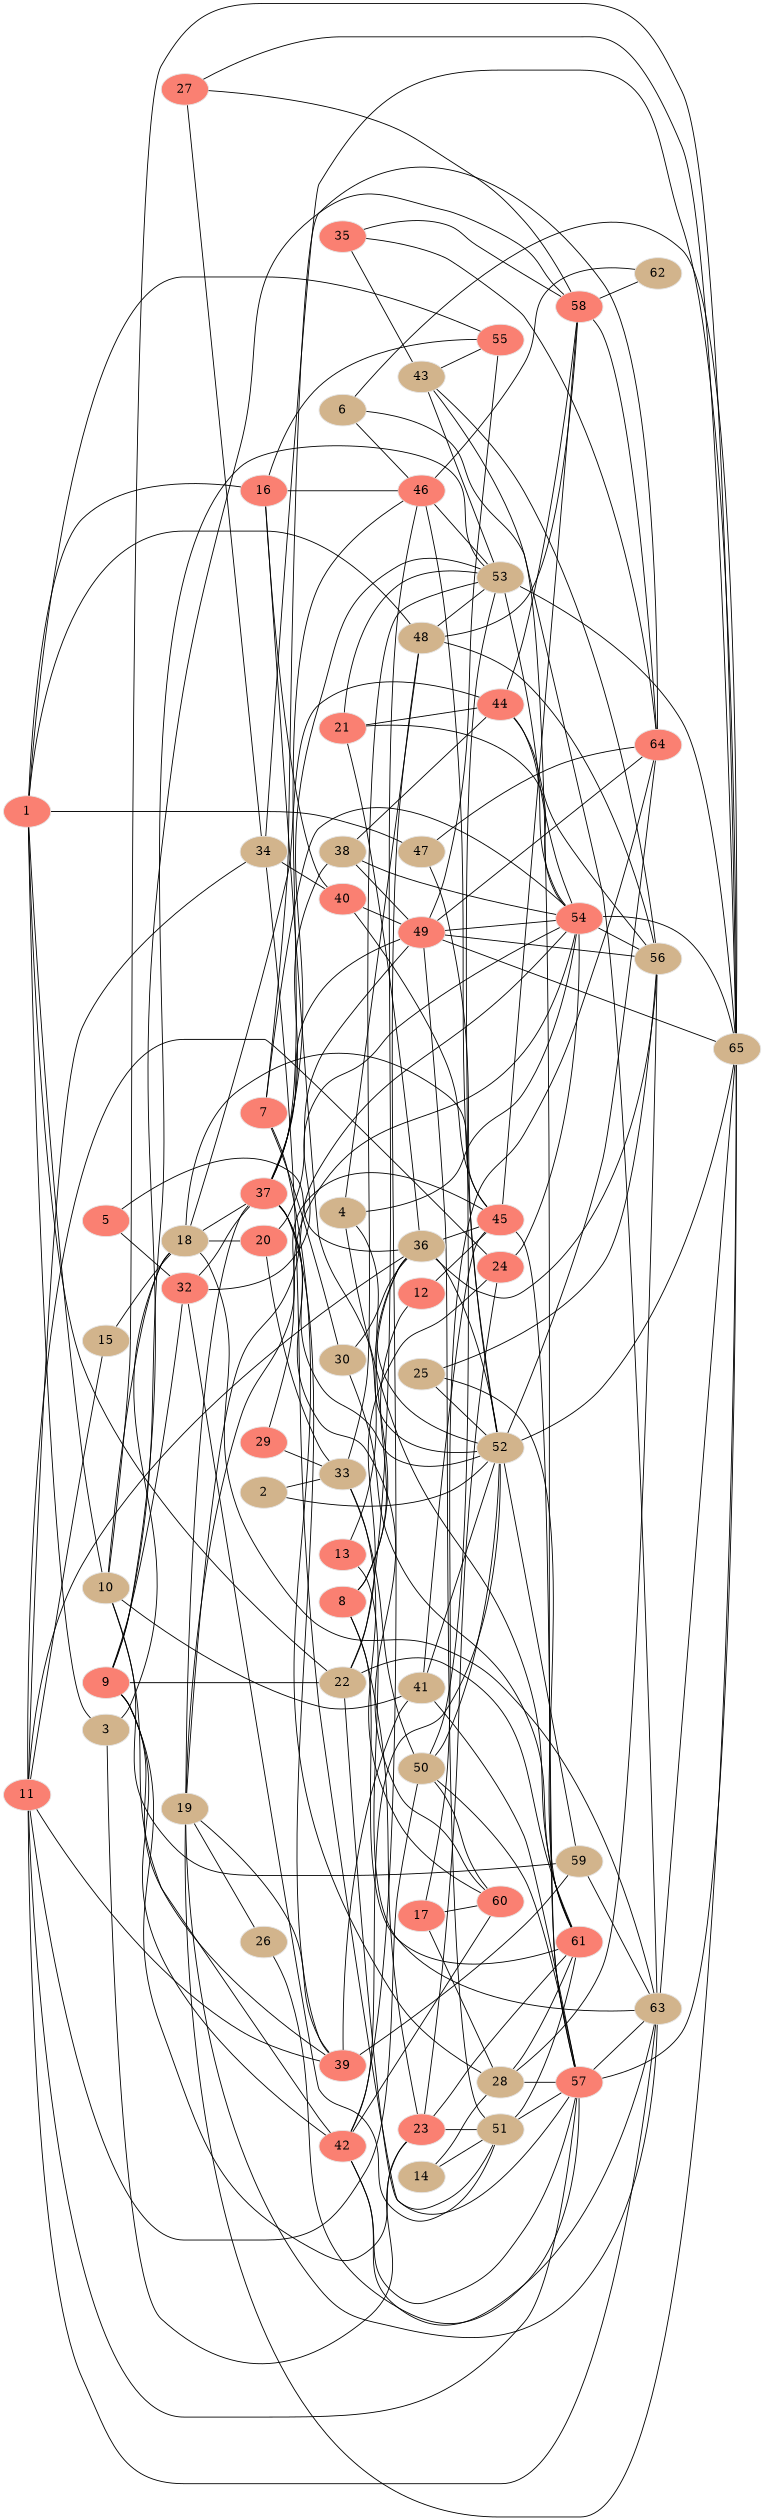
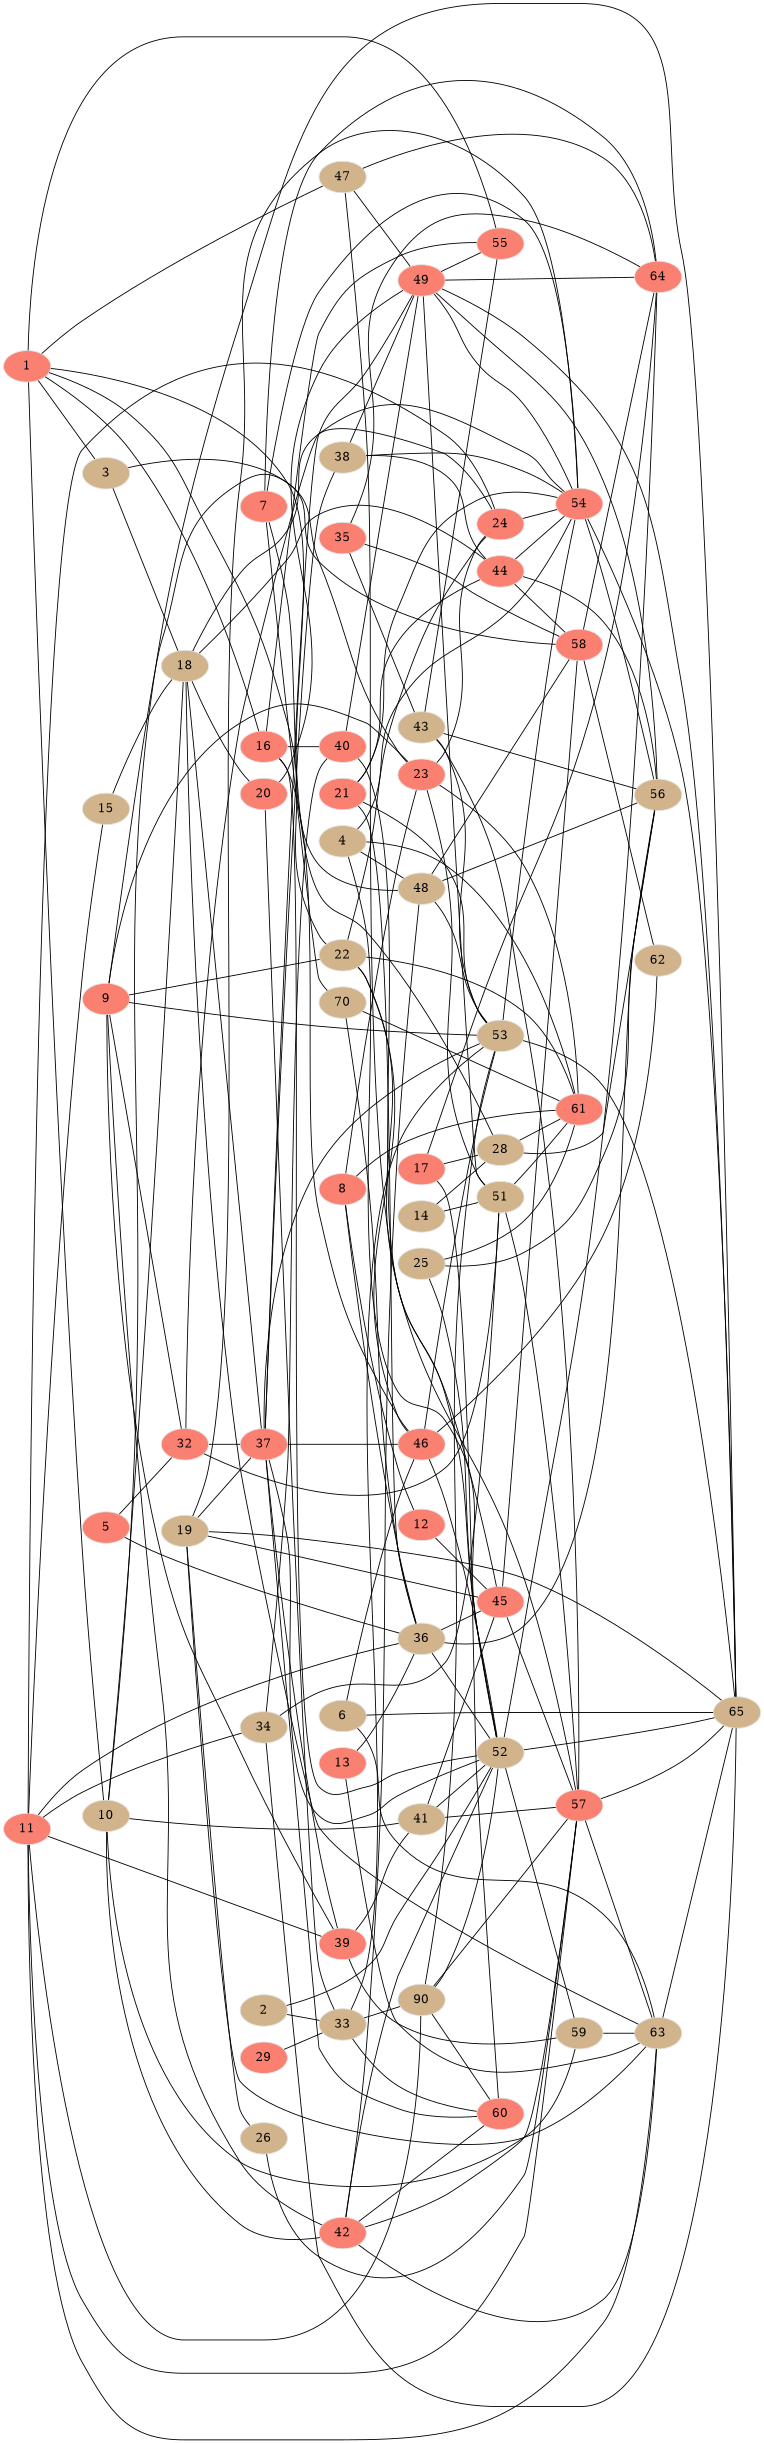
node "27": removed
edge "47" -- "49": added
edge "45" -- "18": now "24" -- "18"
edge "54" -- "29": removed
node "30": label "30" -> "70"
node "50": label "50" -> "90"
edge "19" -- "39": removed
edge "28" -- "57": removed
